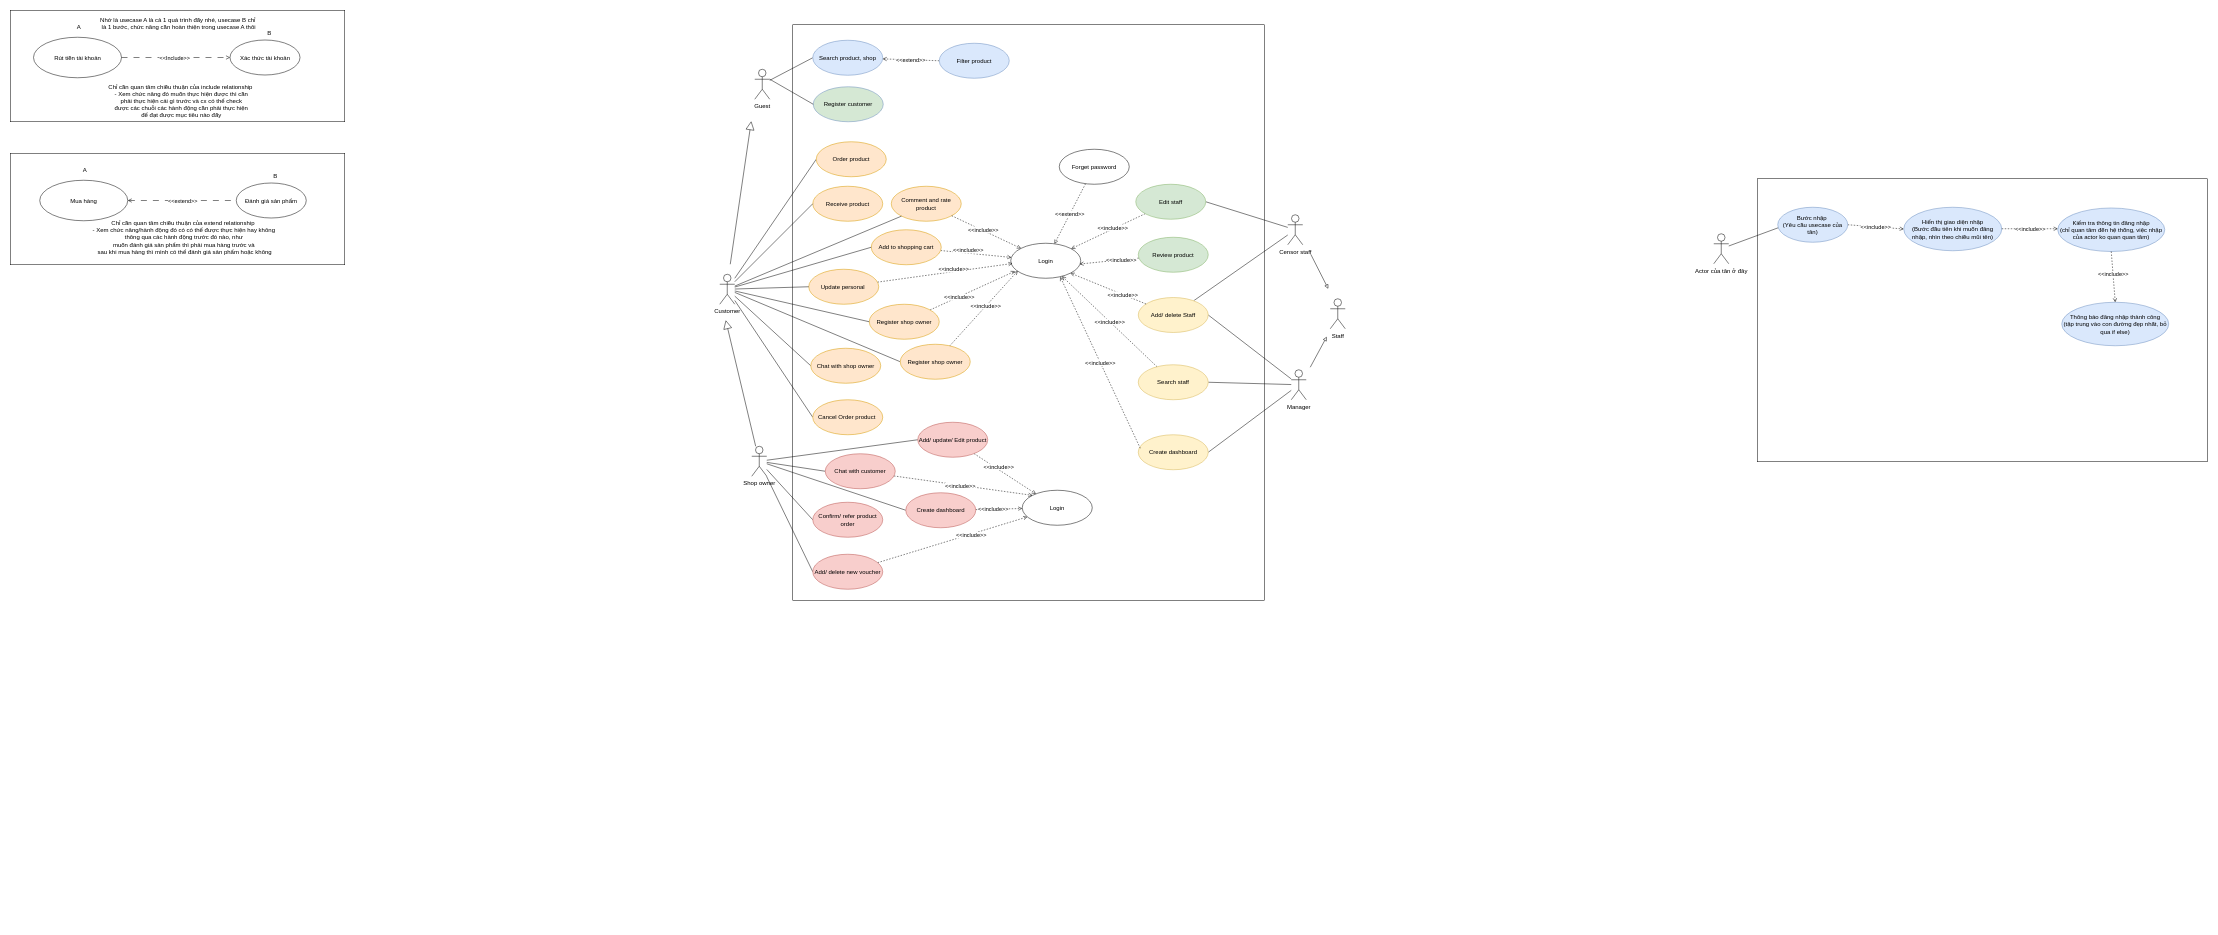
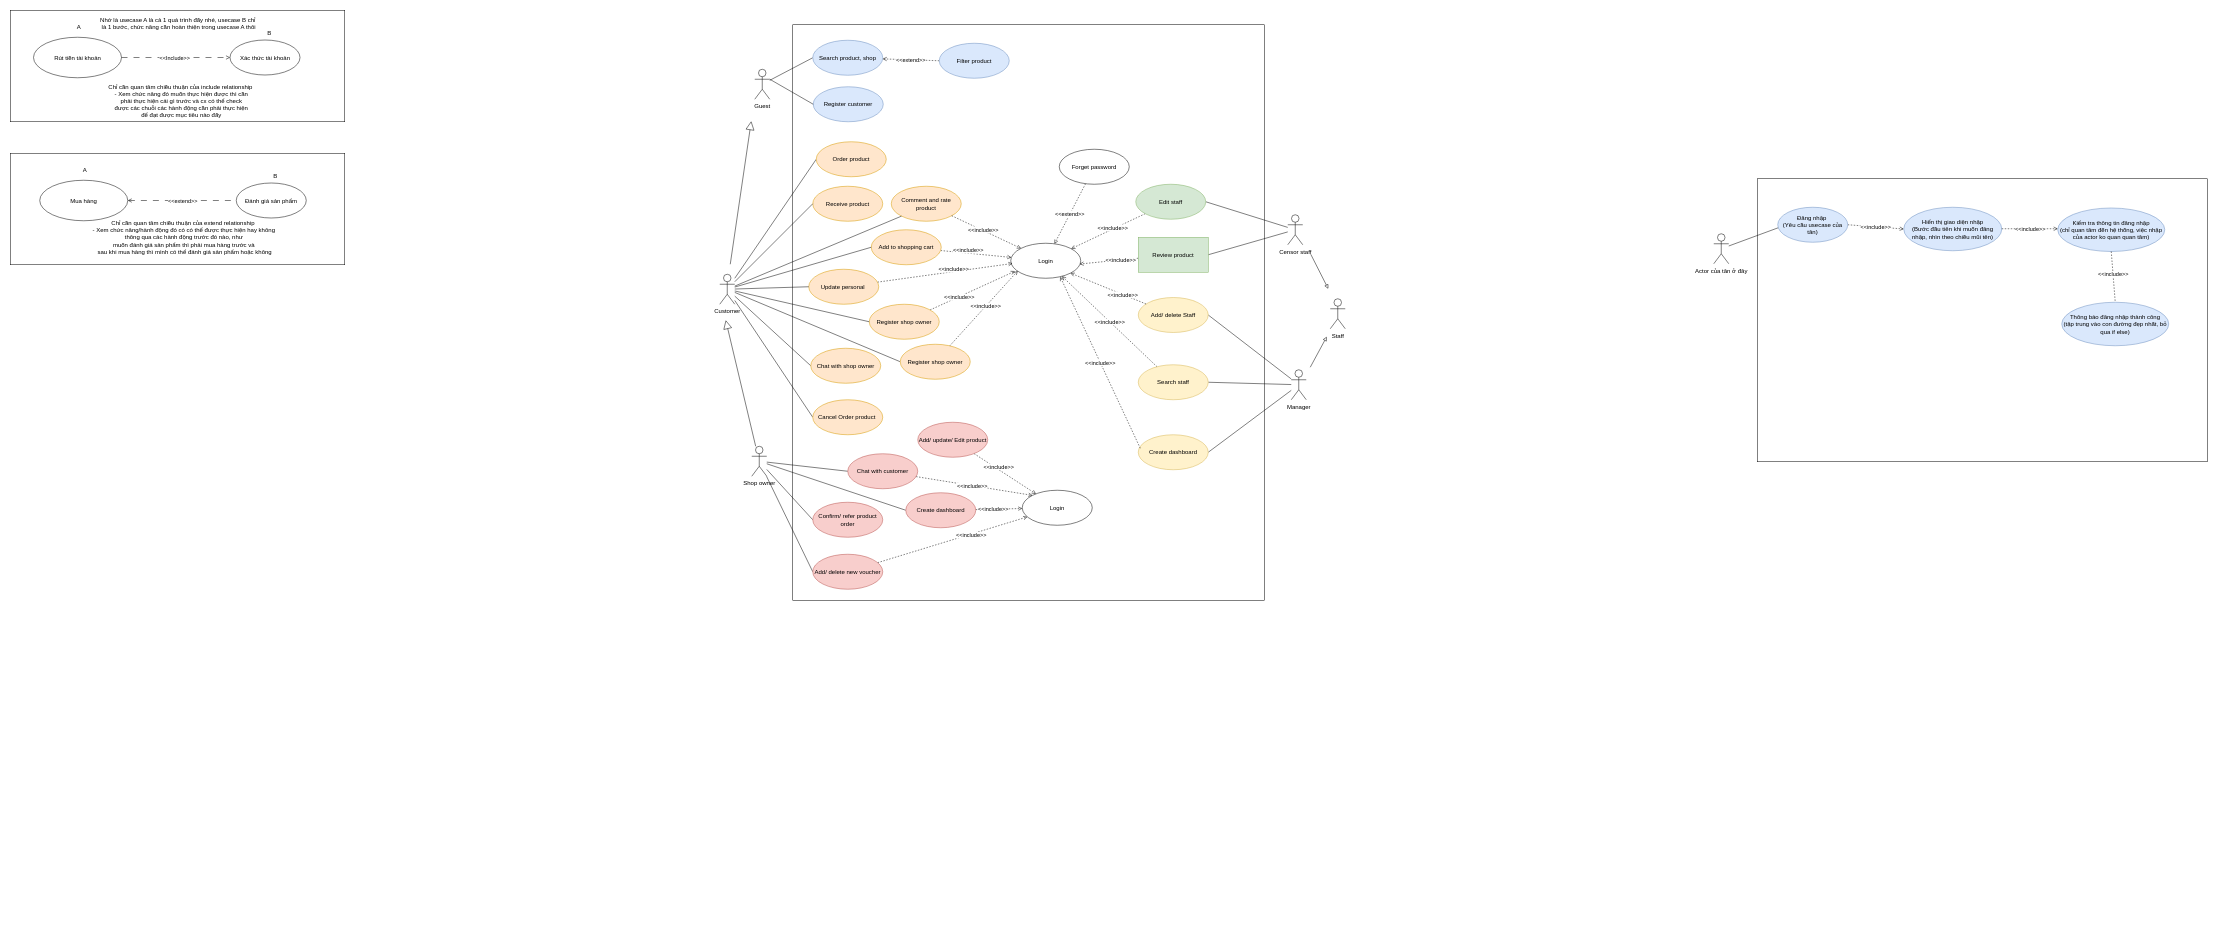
node "Register customer": fillcolor #d5e8d4 -> #dae8fc
node "Bước nhập (Yêu cầu usecase của tân)": label "Bước nhập (Yêu cầu usecase của tân)" -> "Đăng nhập (Yêu cầu usecase của tân)"
node "Review product": shape ellipse -> rectangle
edge "Censor staff" -- "Add/ delete Staff": now "Censor staff" -- "Review product"
edge "Kiểm tra thông tin đăng nhập (chỉ quan tâm đến hệ thống, việc nhập của actor ko quan quan tâm)" -> "Thông báo đăng nhập thành công (tập trung vào con đường đẹp nhất, bỏ qua if else)": arrowhead open -> none
edge "Add/ update/ Edit product" -- "Shop owner": removed
node "Chat with customer": moved (860, 471) -> (883, 471)
